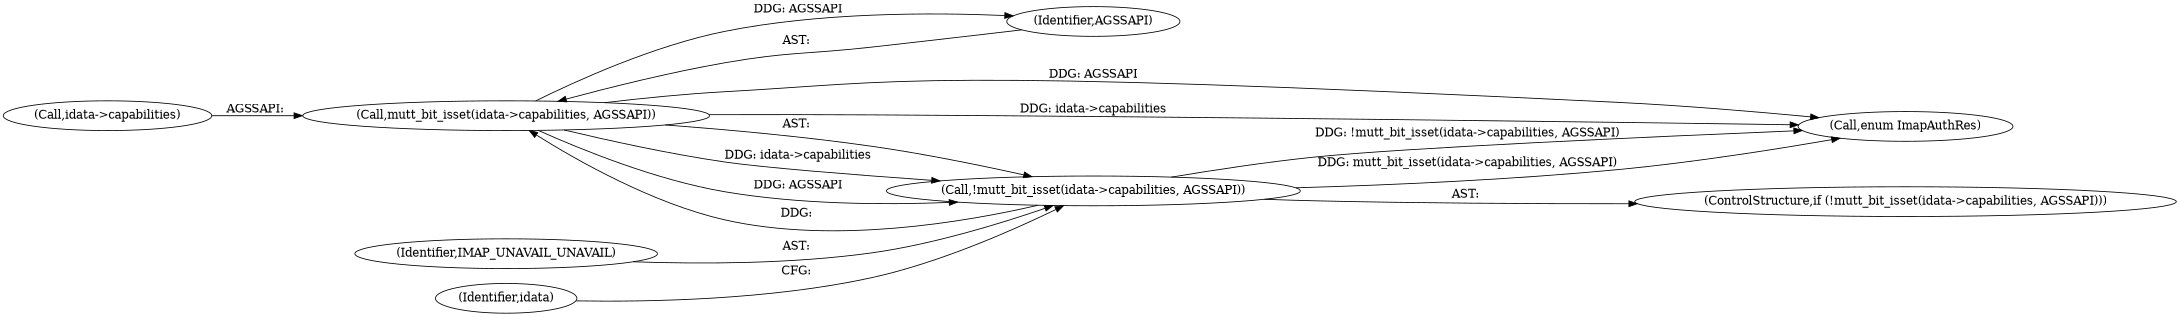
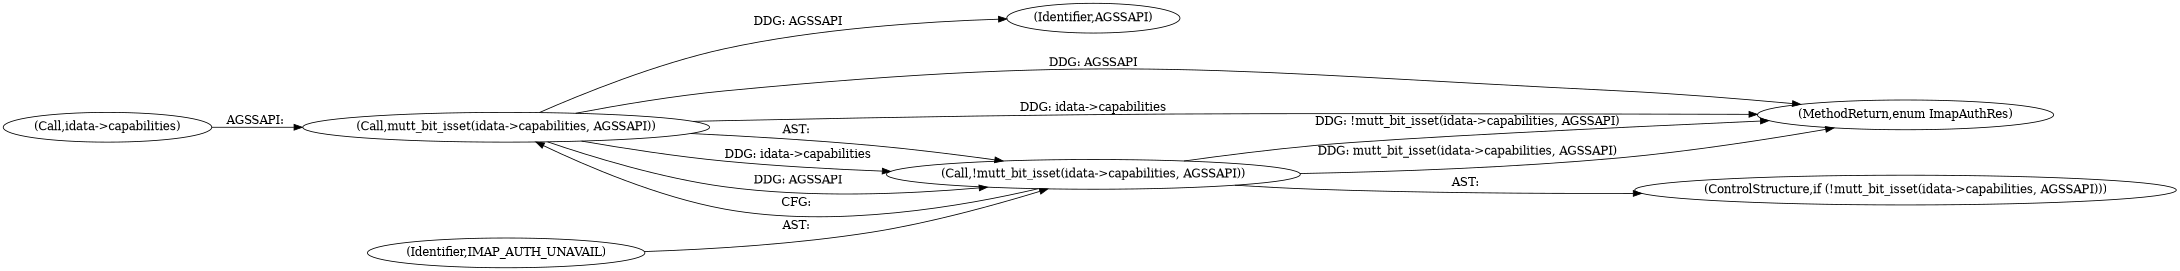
edge "(Identifier,AGSSAPI)" -> "(Call,mutt_bit_isset(idata->capabilities, AGSSAPI))": removed, label "AST:"
node "(Call,enum ImapAuthRes)": label "(Call,enum ImapAuthRes)" -> "(MethodReturn,enum ImapAuthRes)"
edge "(Call,!mutt_bit_isset(idata->capabilities, AGSSAPI))" -> "(Call,mutt_bit_isset(idata->capabilities, AGSSAPI))": label "DDG: " -> "CFG: "
node "(Identifier,IMAP_UNAVAIL_UNAVAIL)": label "(Identifier,IMAP_UNAVAIL_UNAVAIL)" -> "(Identifier,IMAP_AUTH_UNAVAIL)"
node "(Identifier,idata)": removed
